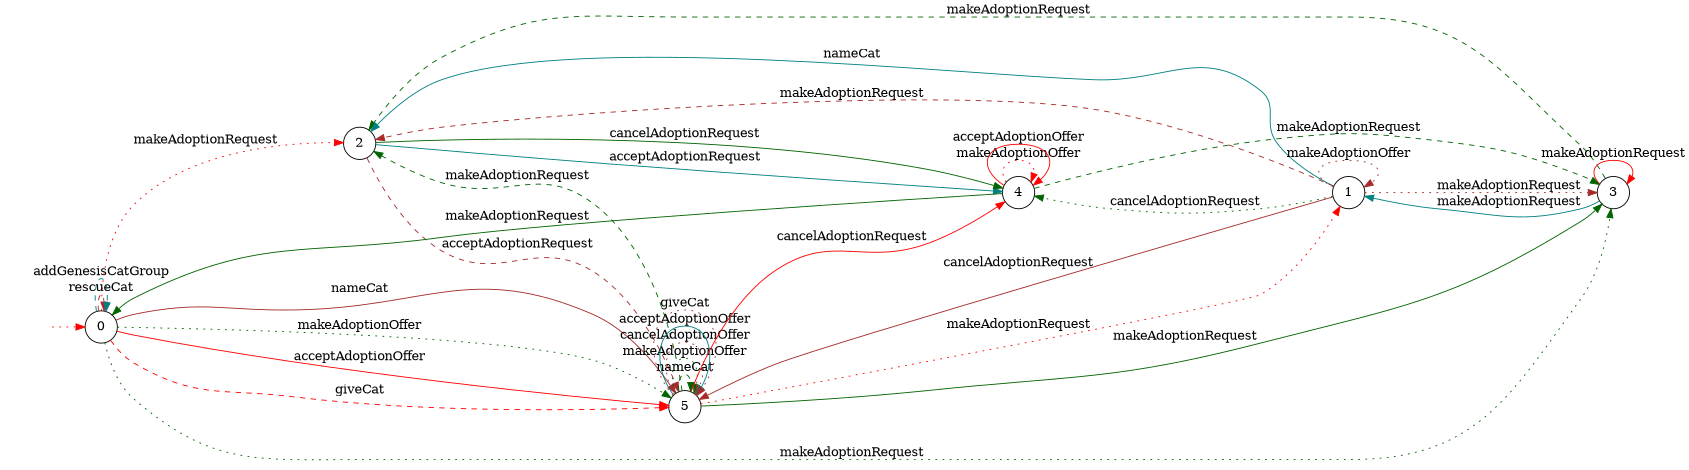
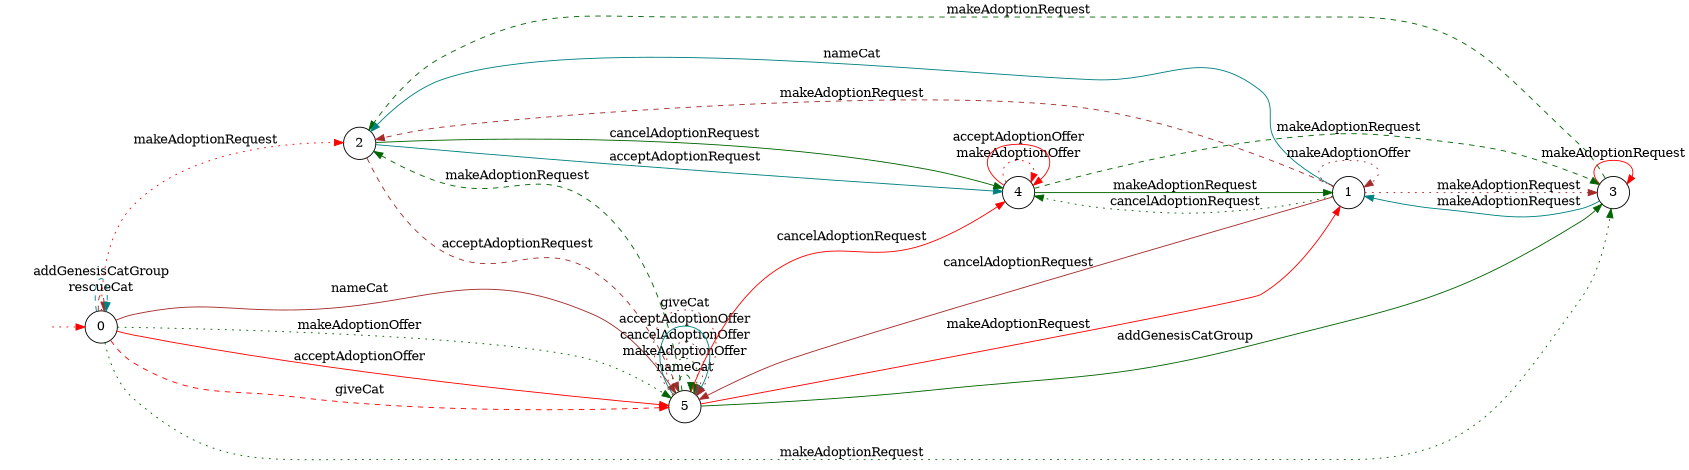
edge "4" -> "0": now "4" -> "1"
edge "5" -> "3": label "makeAdoptionRequest" -> "addGenesisCatGroup"
edge "5" -> "1": style dotted -> solid
